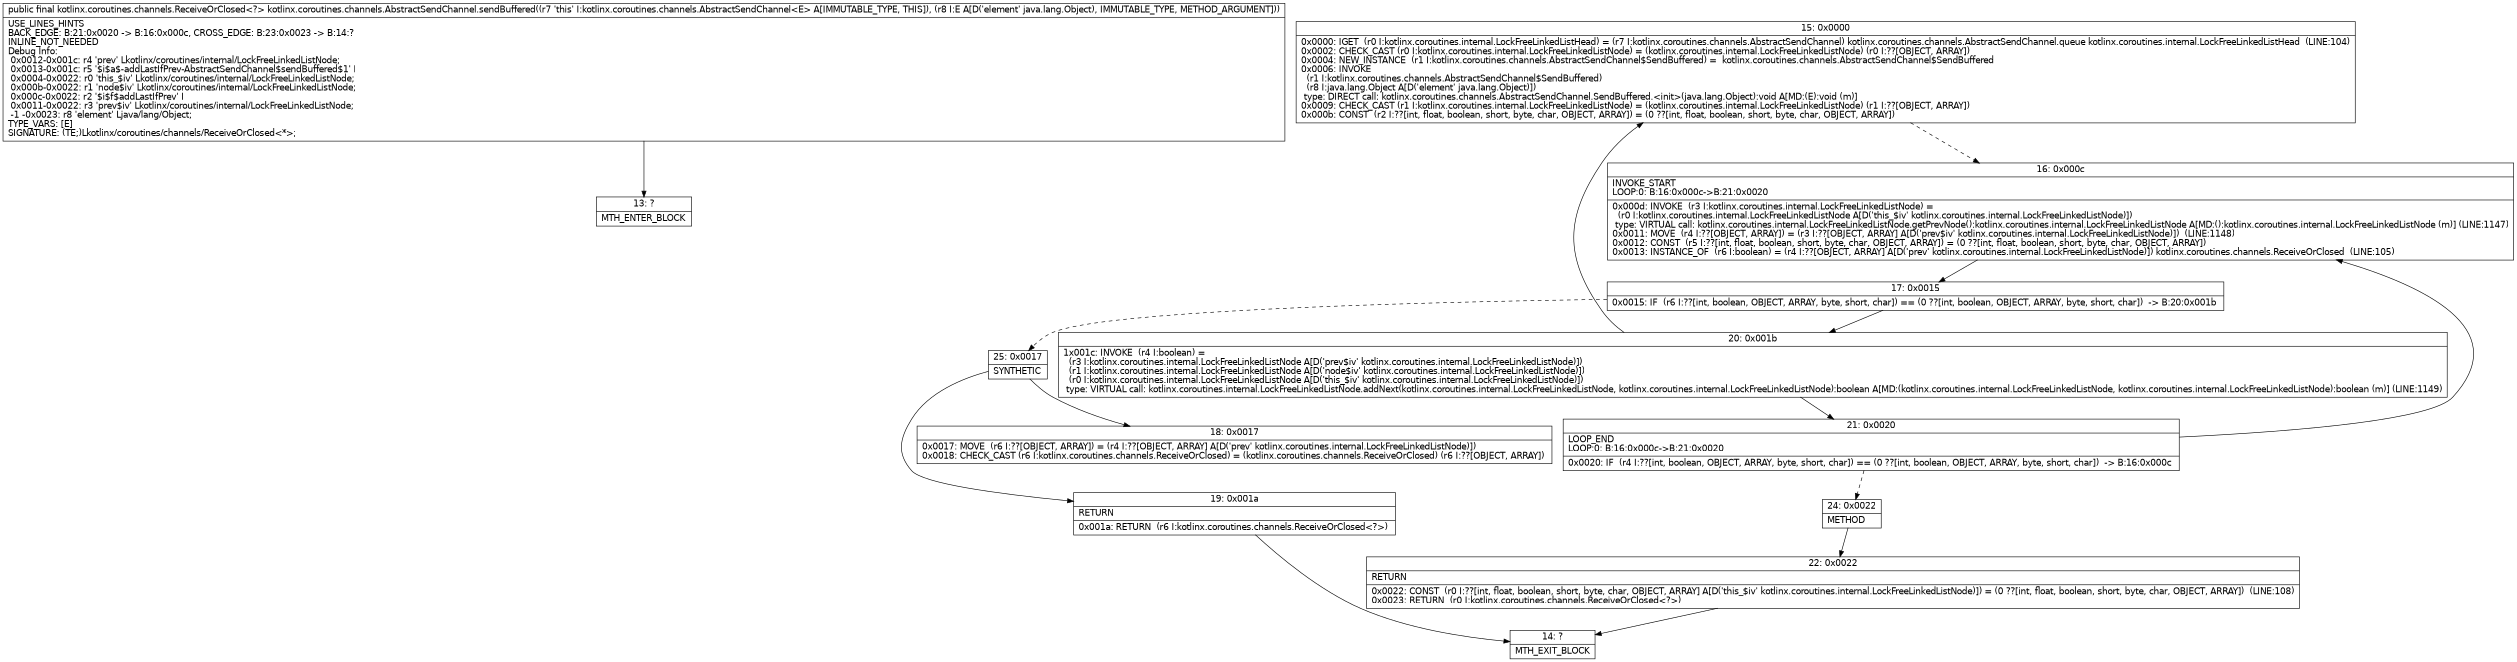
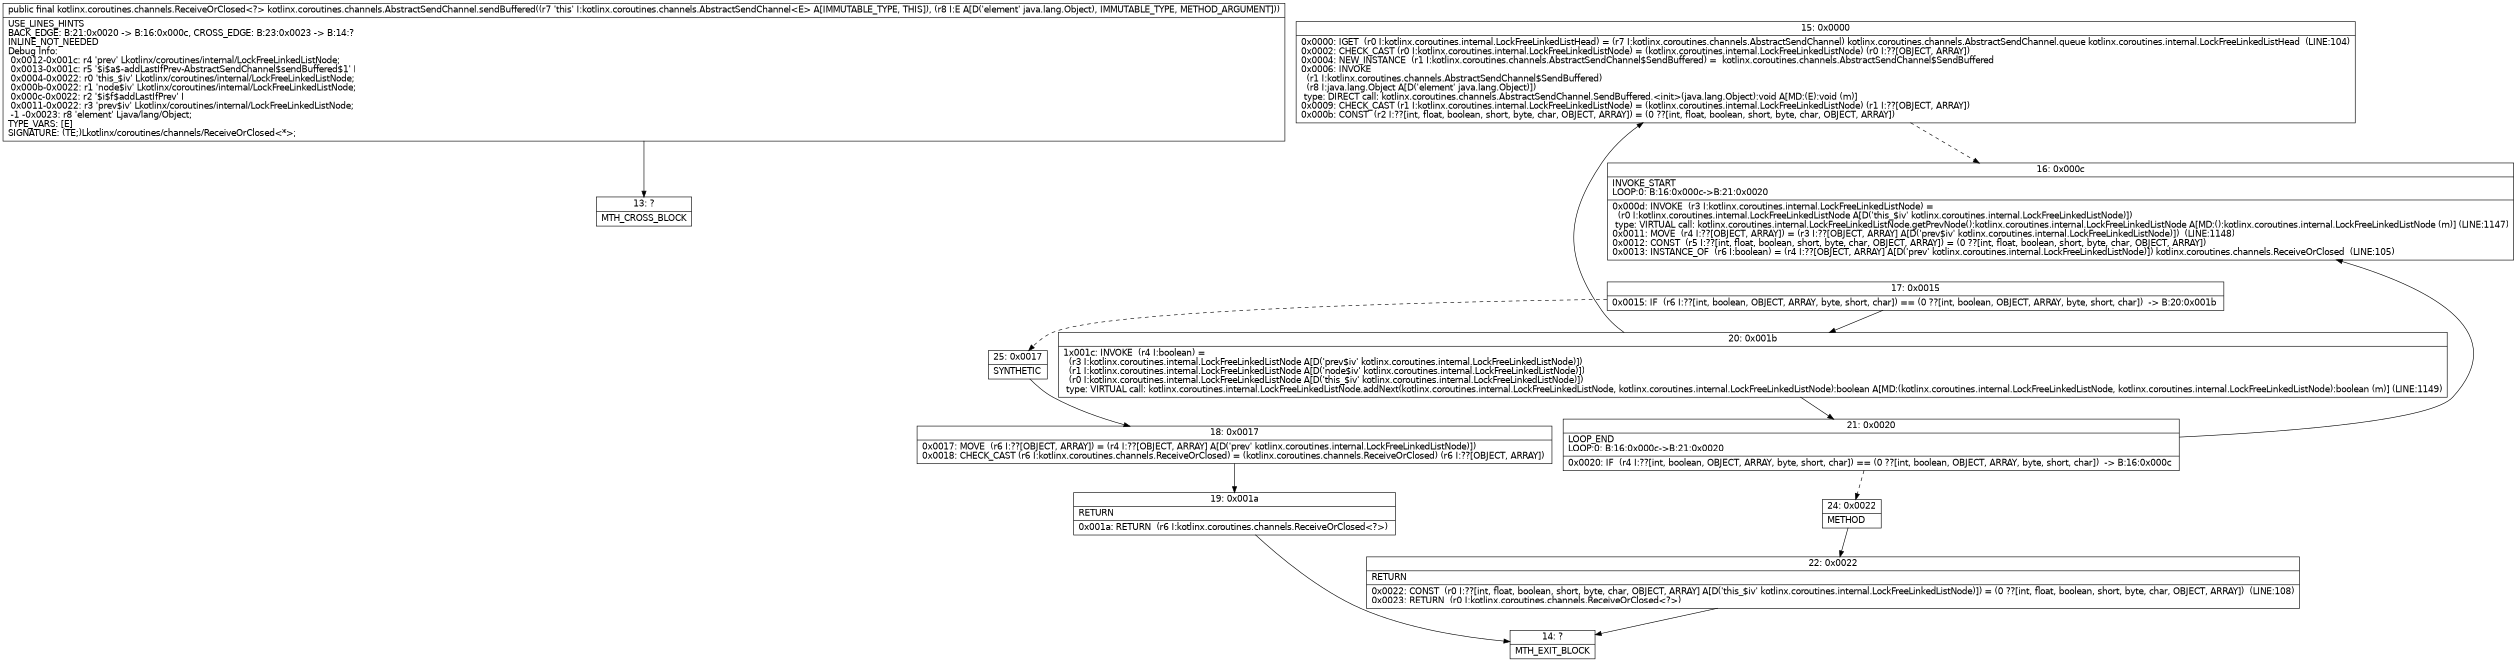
node "13: ?": text "MTH_ENTER_BLOCK" -> "MTH_CROSS_BLOCK"
edge "16: 0x000c" -> "17: 0x0015": removed
edge "25: 0x0017" -> "19: 0x001a": now "18: 0x0017" -> "19: 0x001a"
